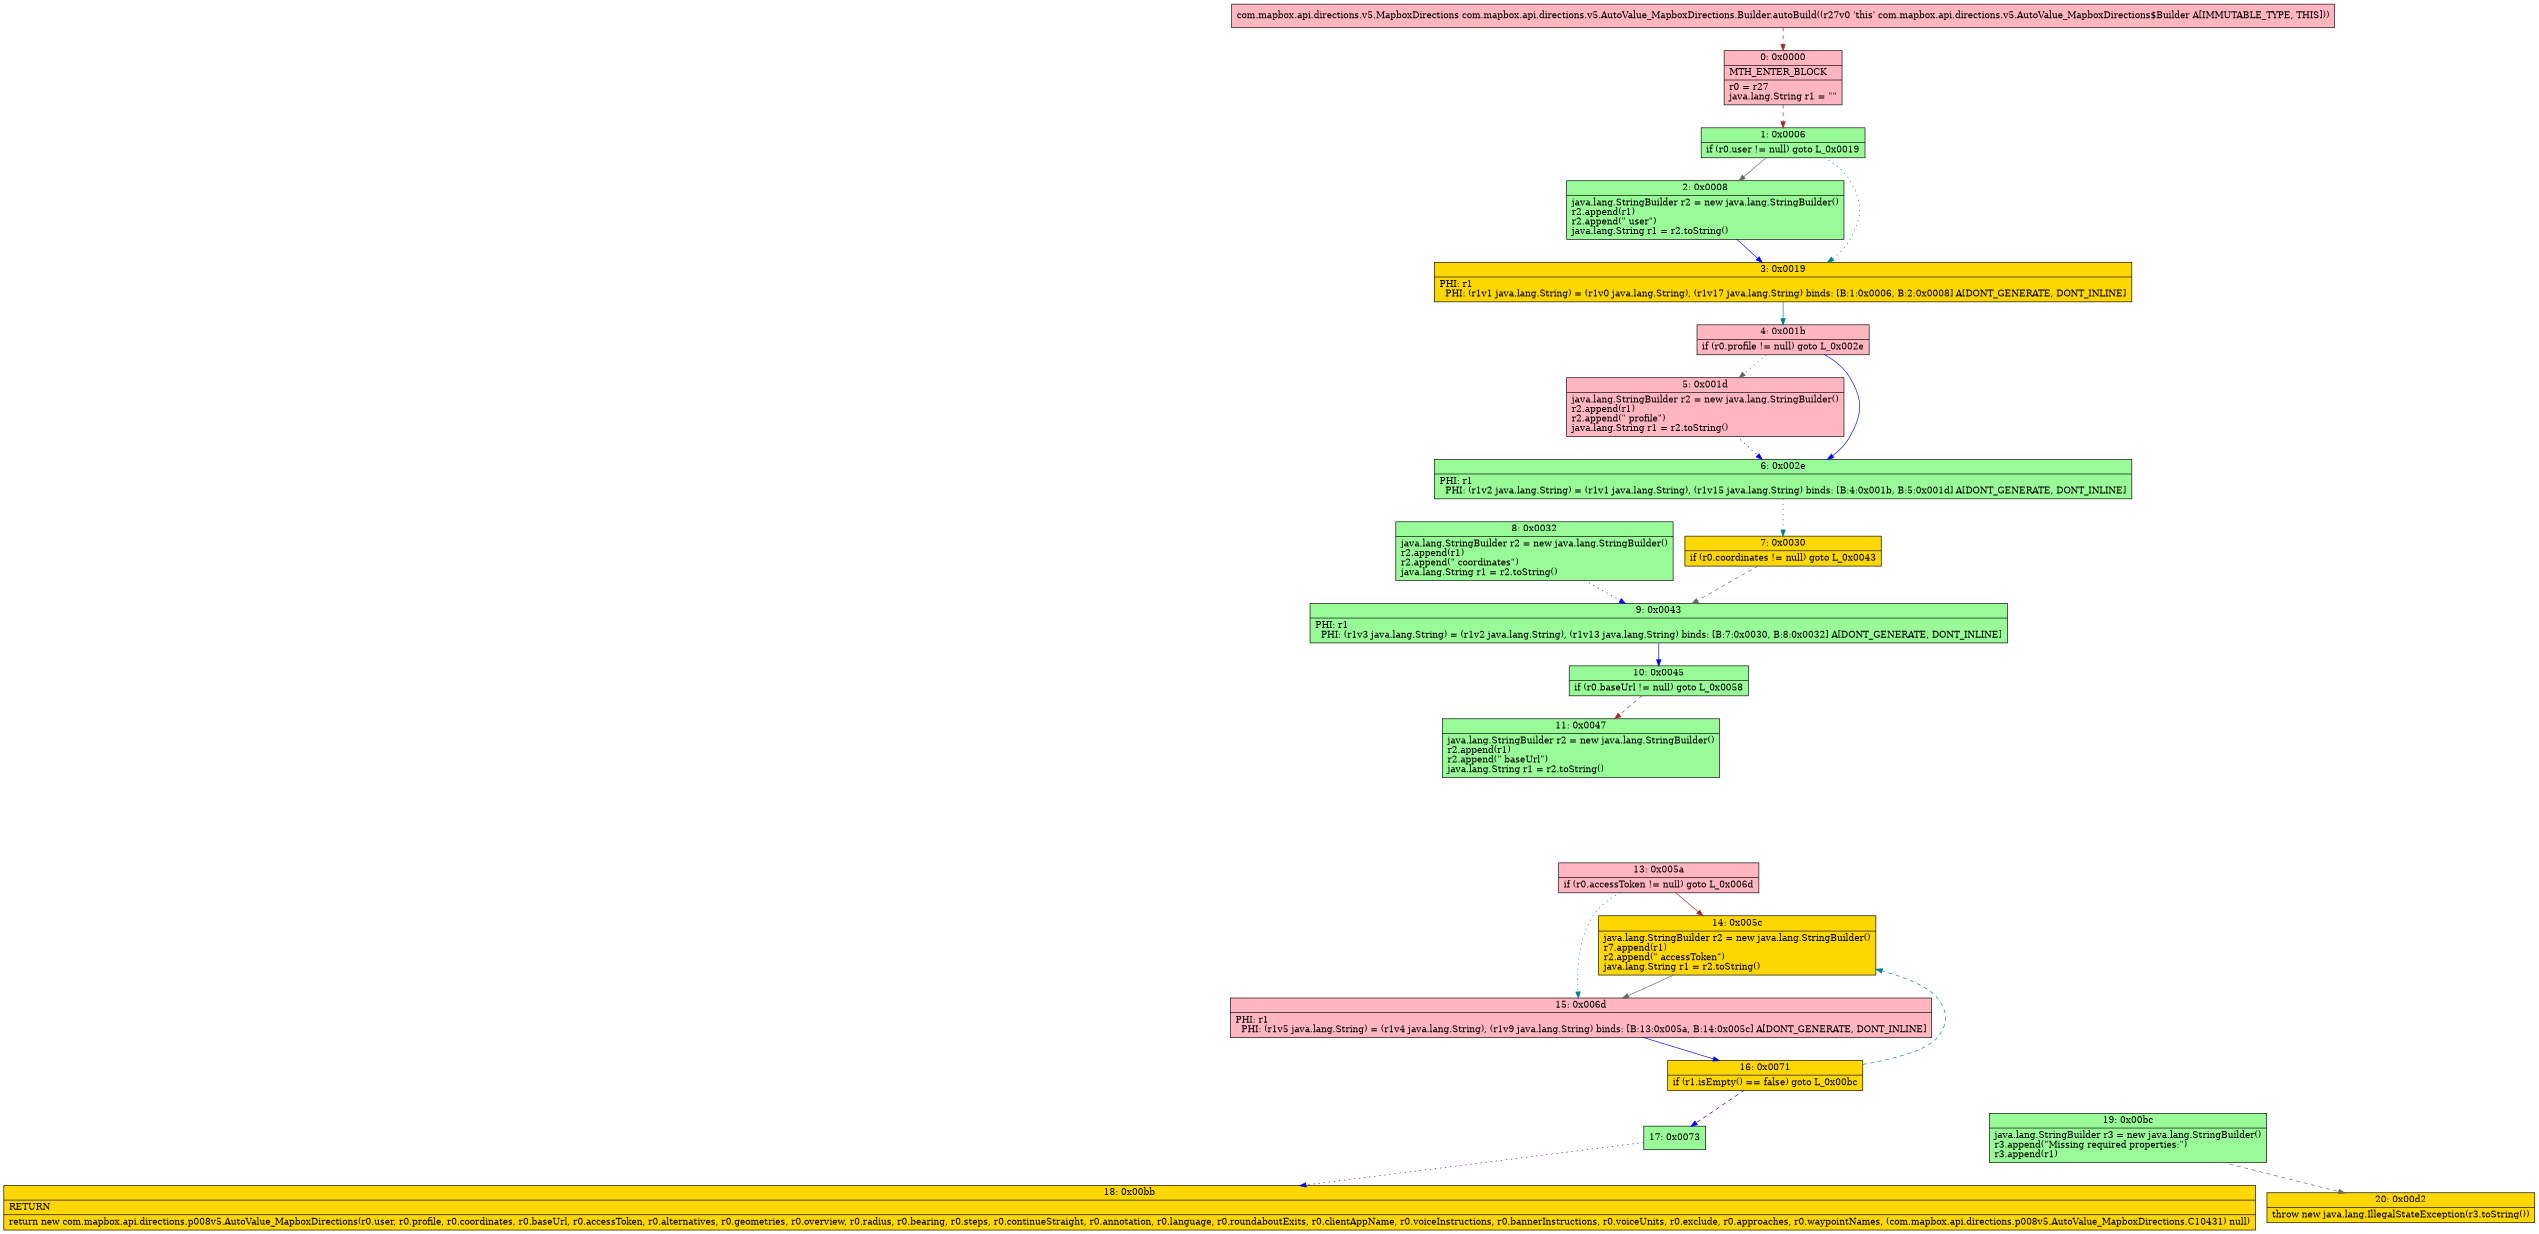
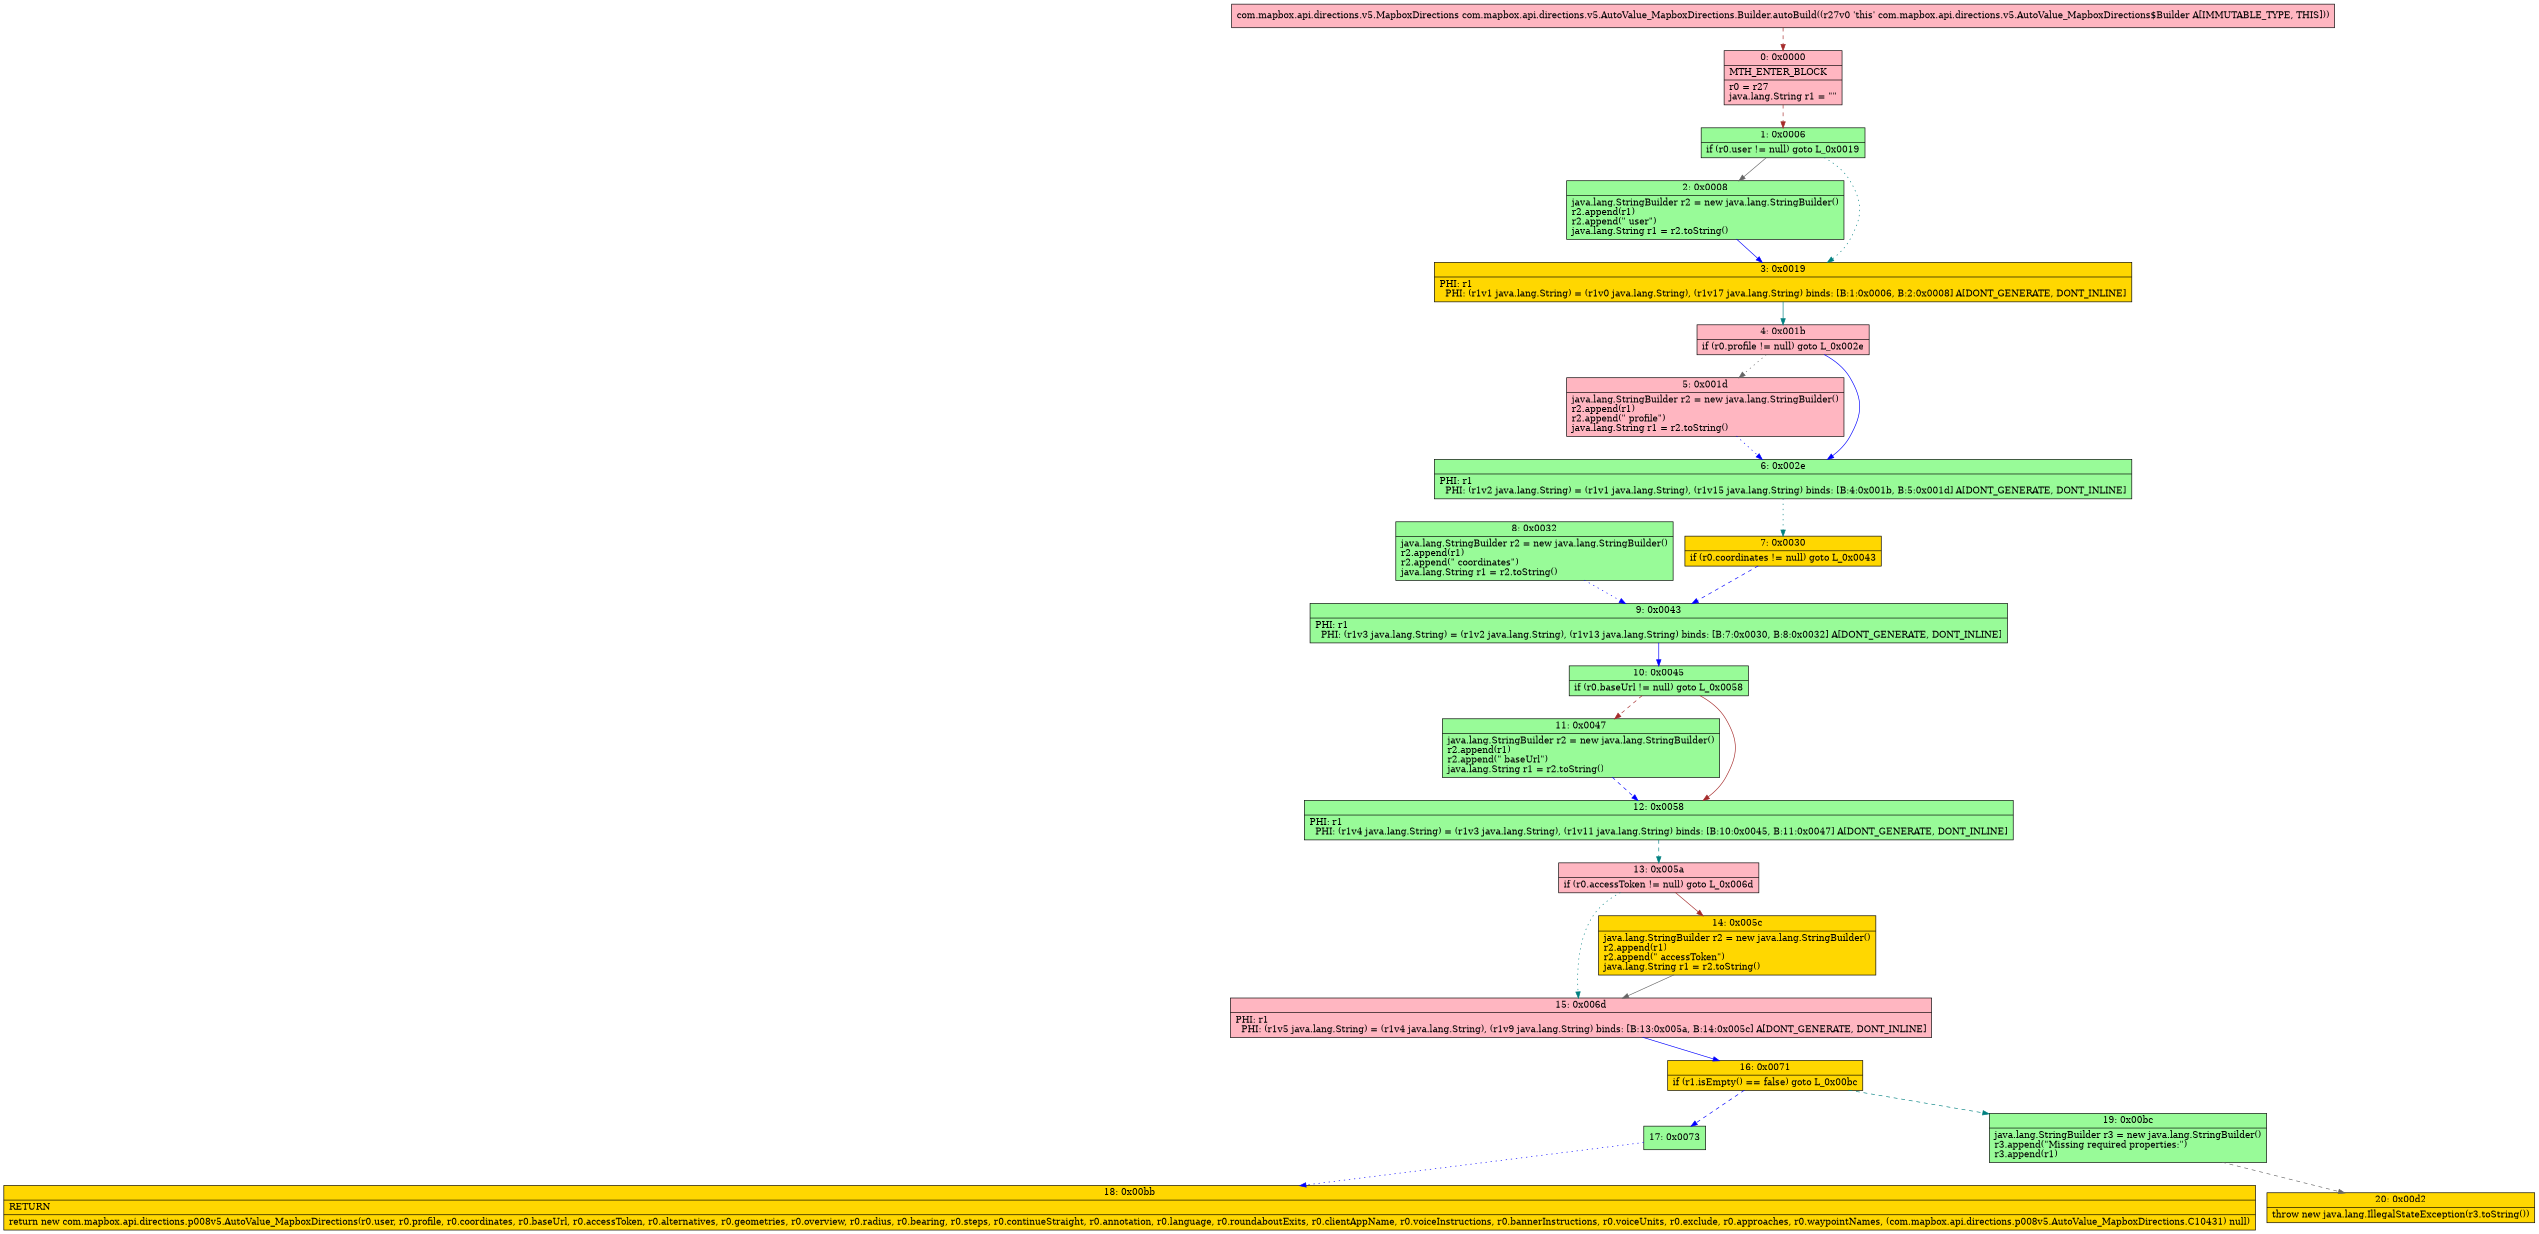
edge "7: 0x0030" -> "9: 0x0043": color gray40 -> blue
node "12: 0x0058": added
node "14: 0x005c": text "r7.append(r1)" -> "r2.append(r1)"
edge "16: 0x0071" -> "14: 0x005c": now "16: 0x0071" -> "19: 0x00bc"
